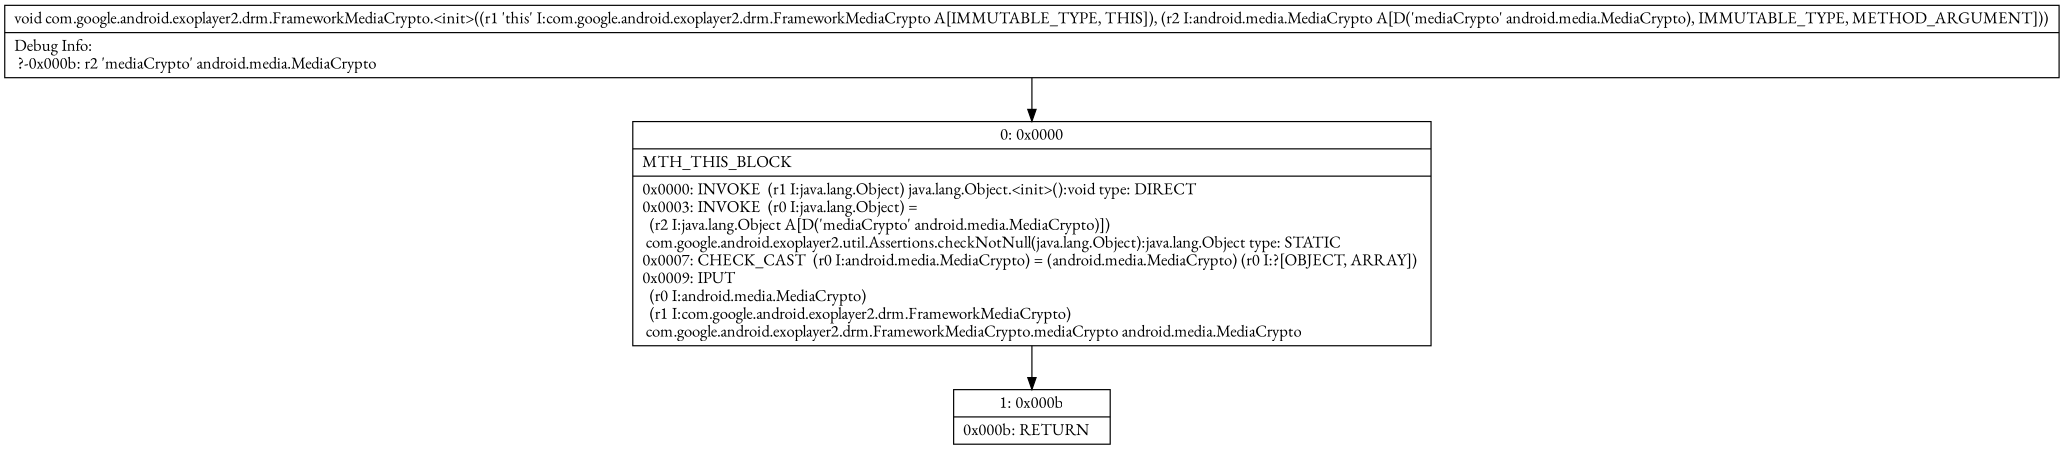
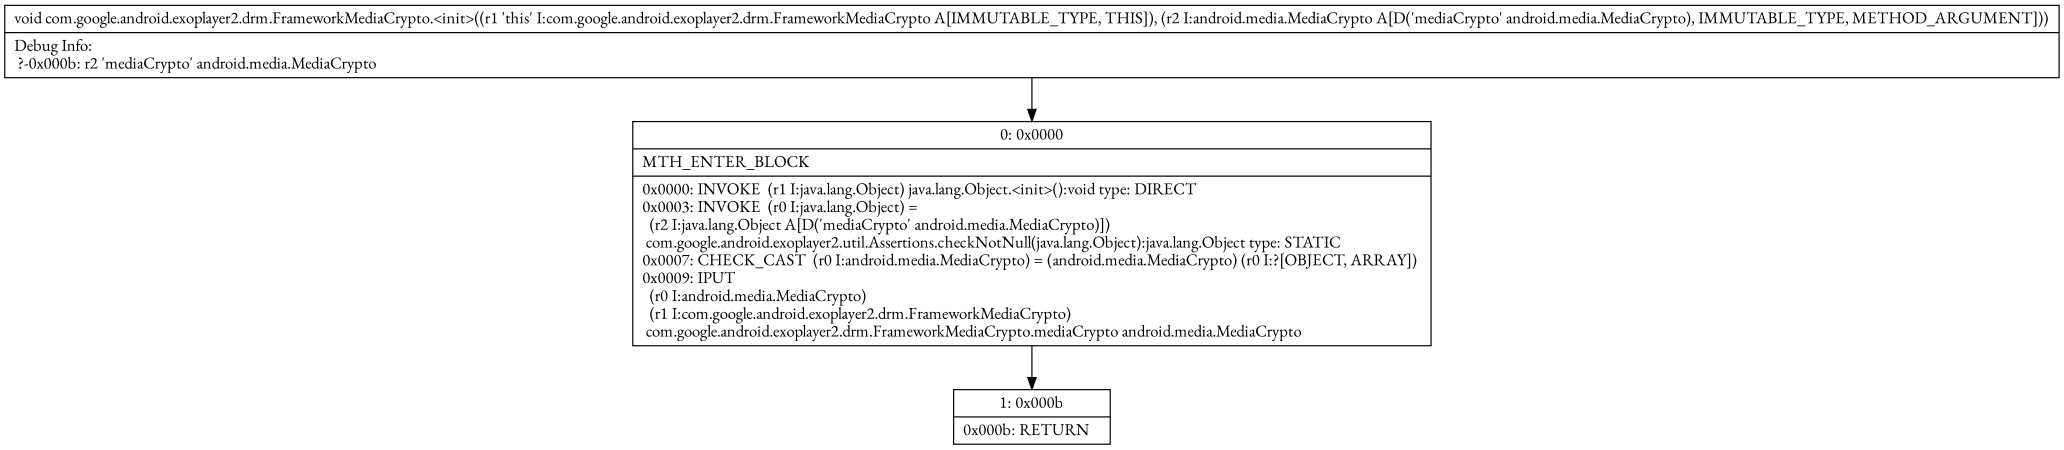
node "0: 0x0000": text "MTH_THIS_BLOCK" -> "MTH_ENTER_BLOCK"
